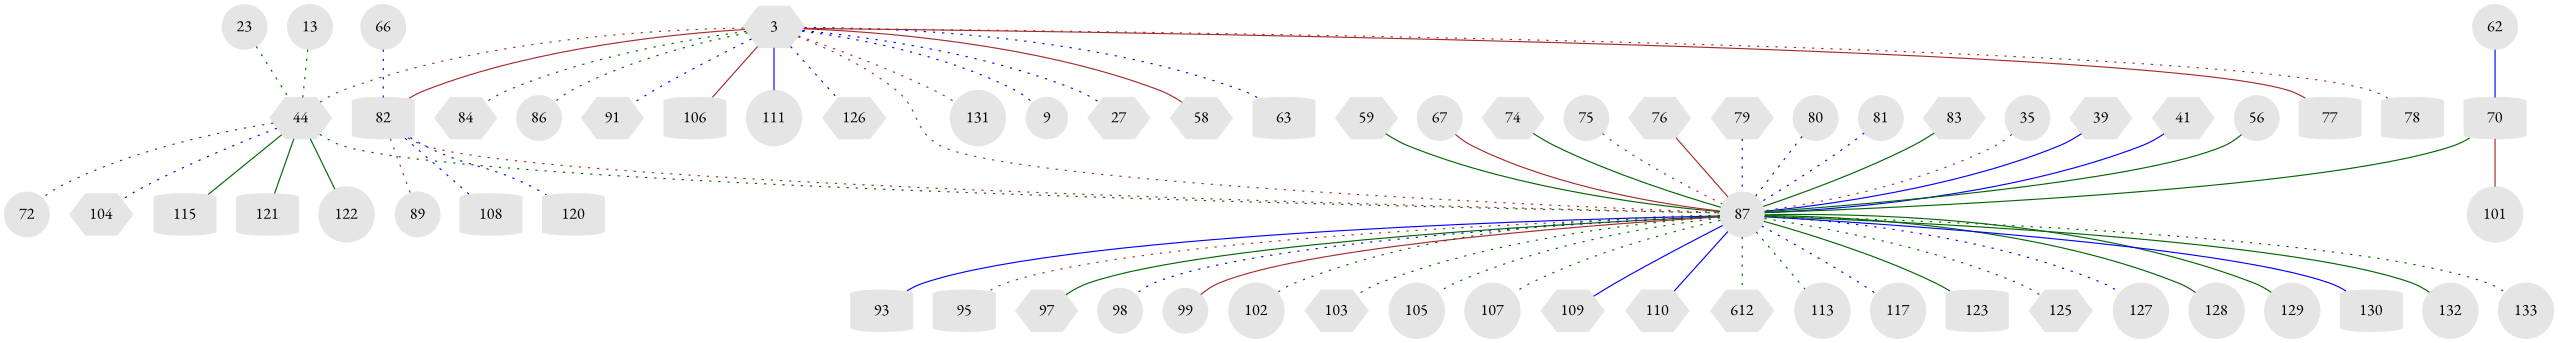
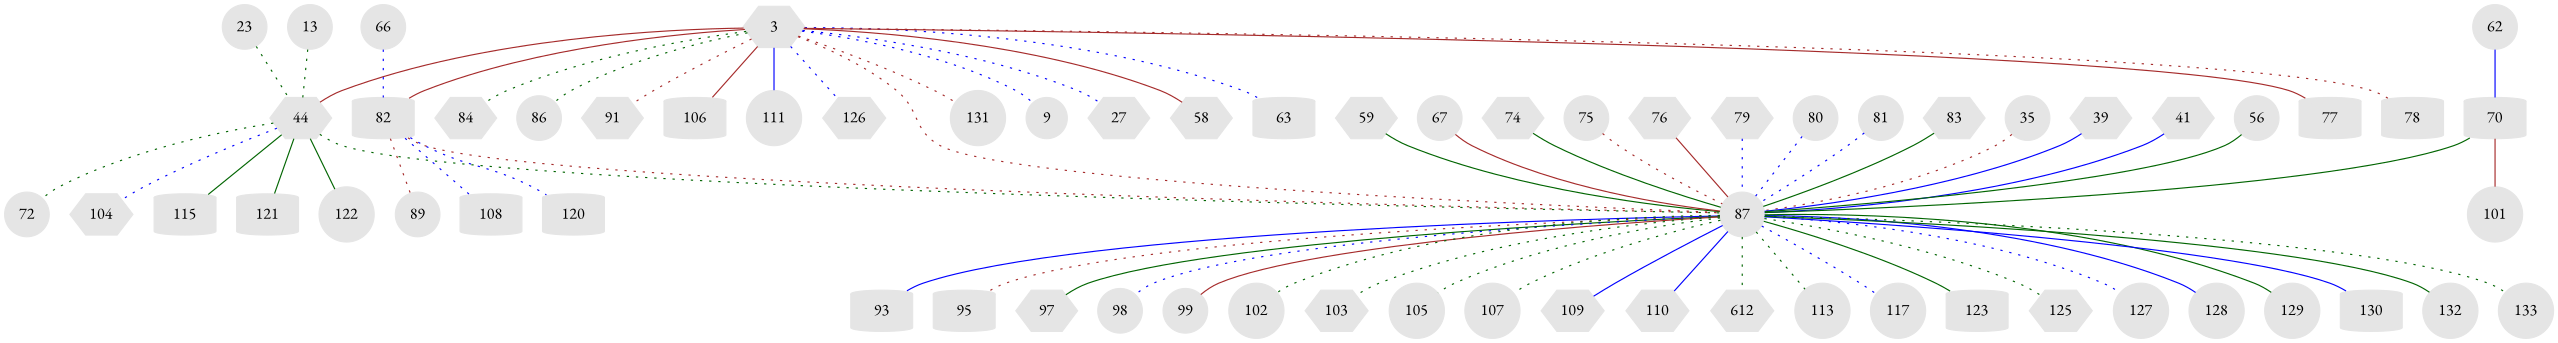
edge "3" -- "44": style dotted -> solid
edge "3" -- "91": color blue -> brown
edge "87" -- "128": color darkgreen -> blue
